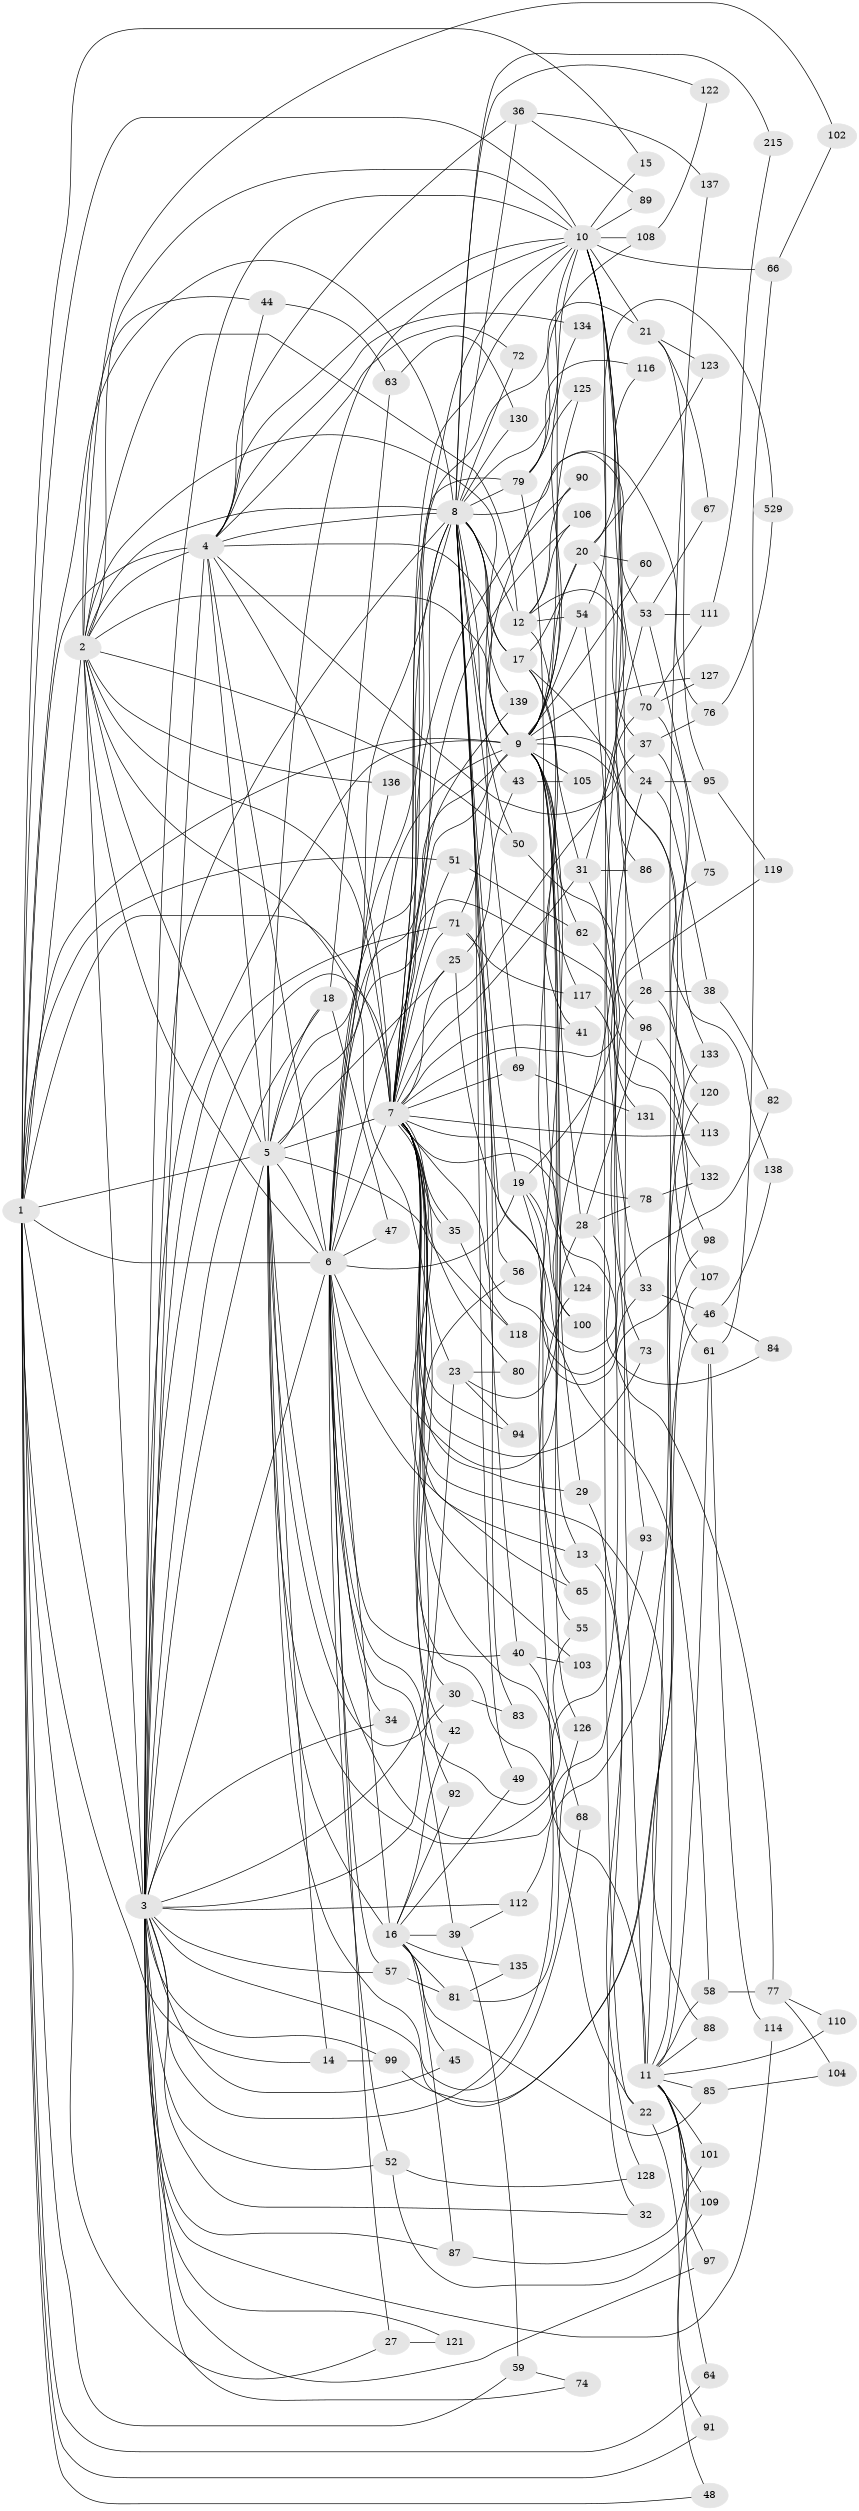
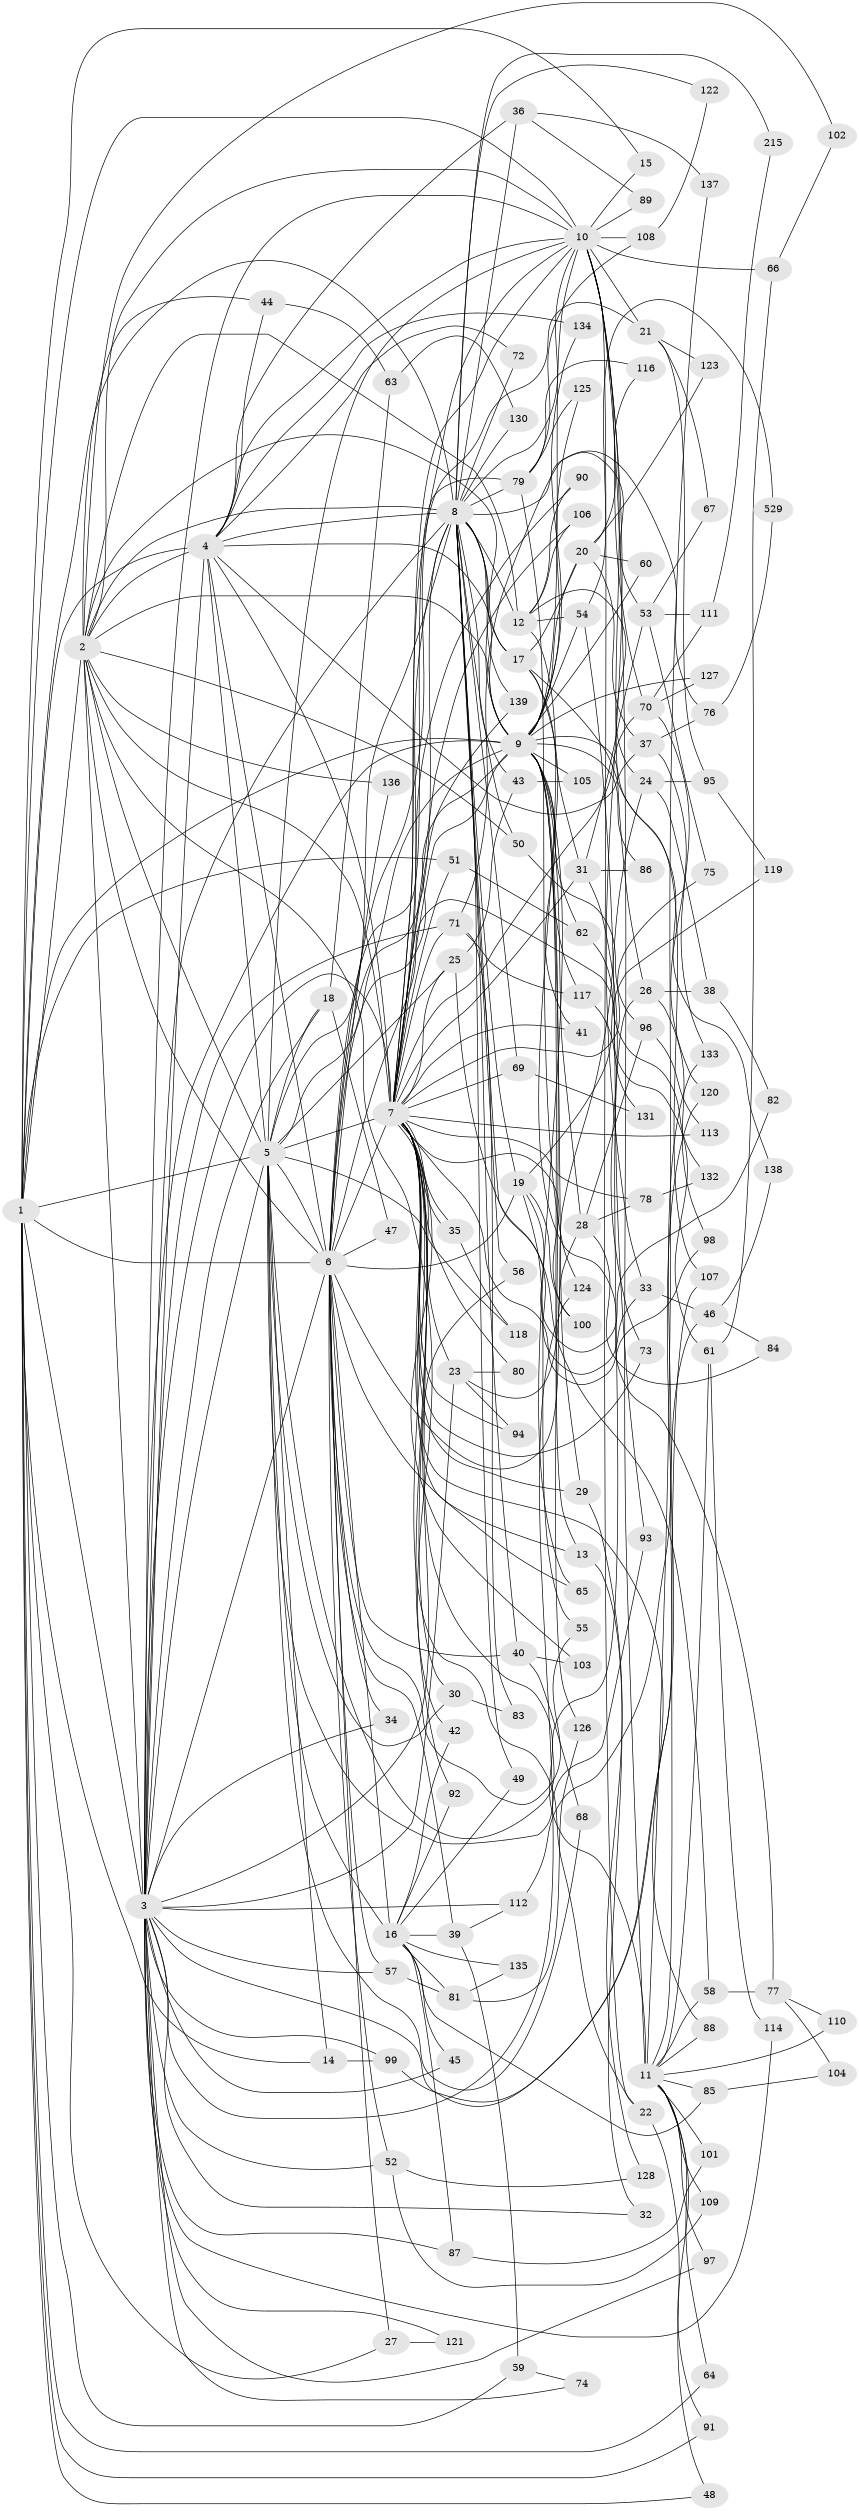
edge "7" -- "1": removed
